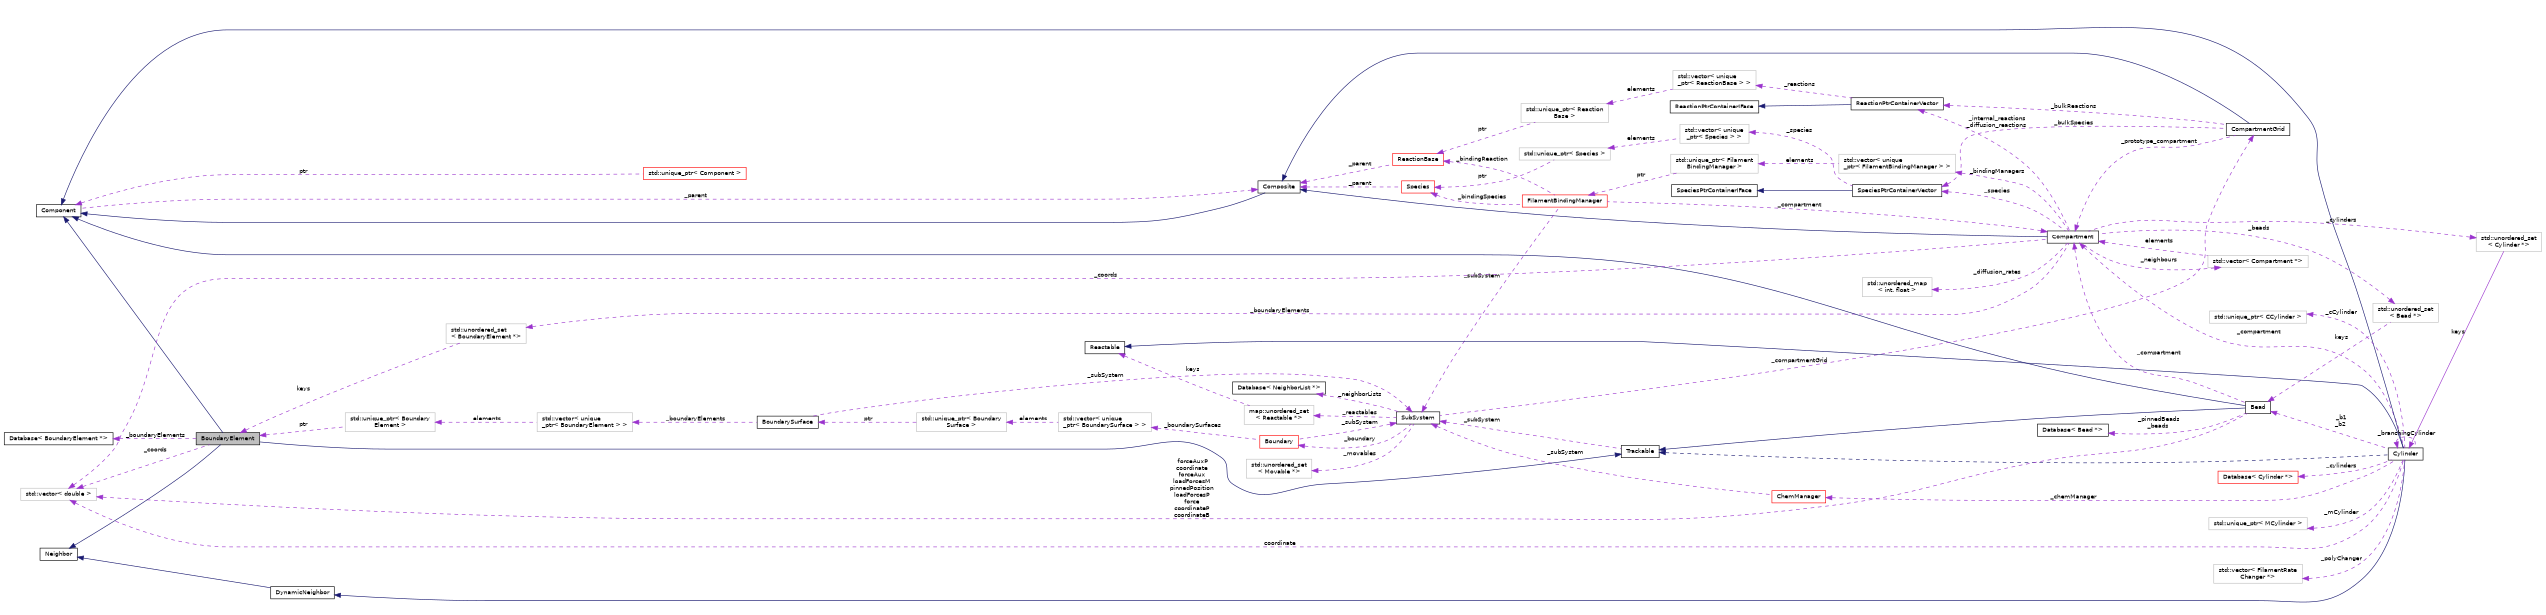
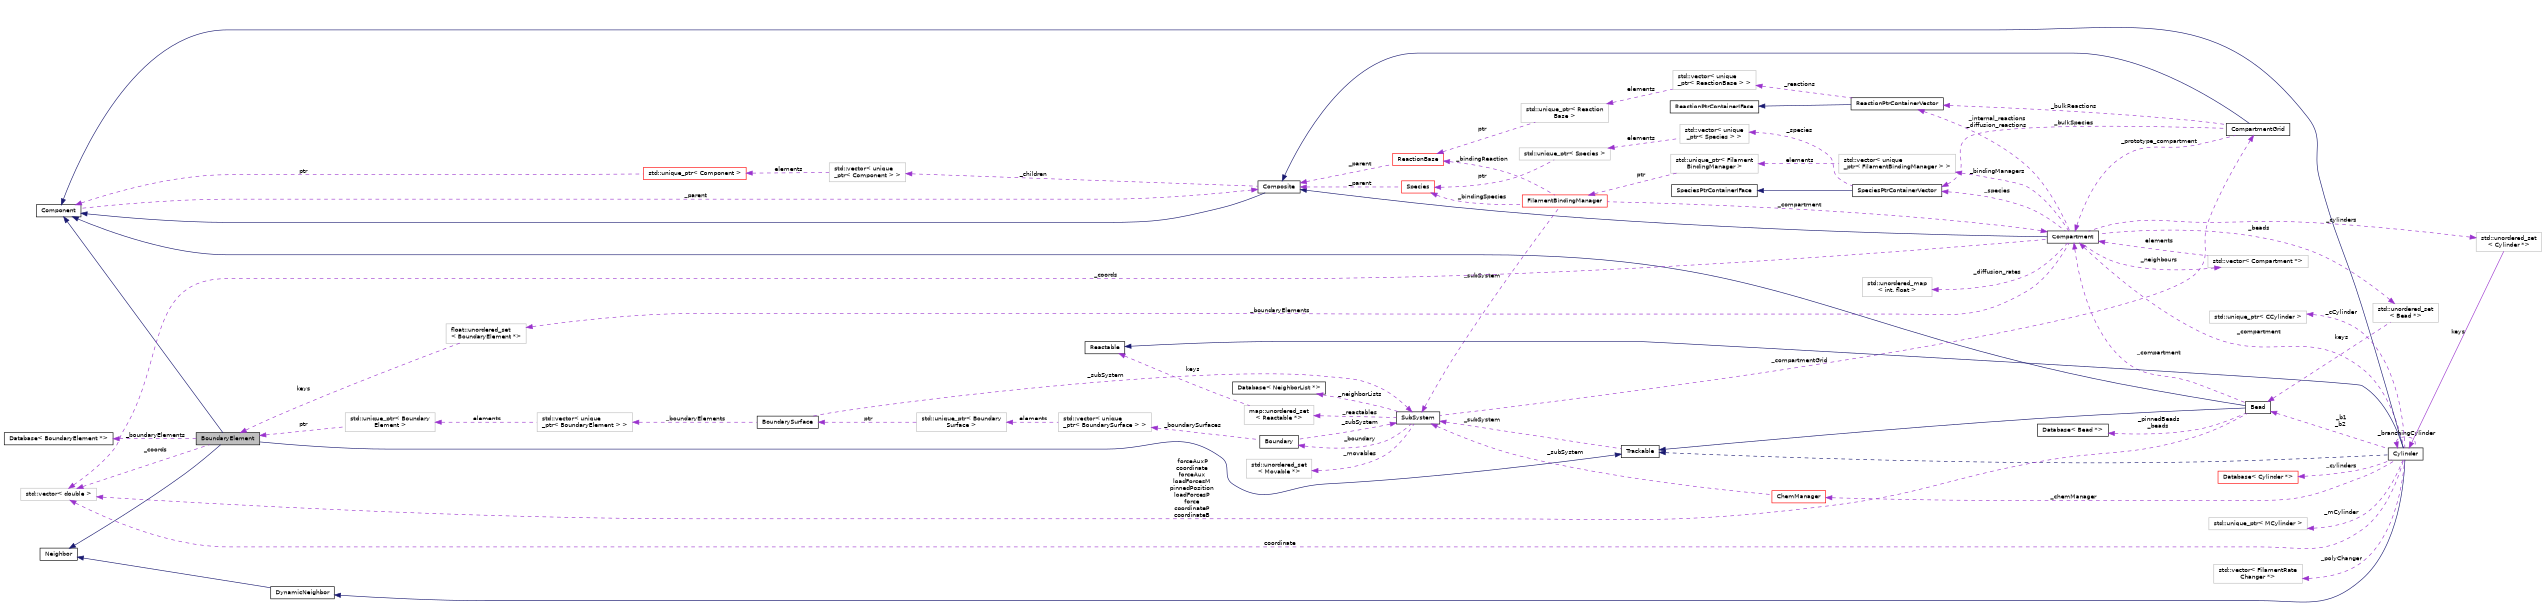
node "std::vector< unique _ptr< Component > >": added
node "std::unordered_set < BoundaryElement *>": label "std::unordered_set < BoundaryElement *>" -> "float::unordered_set < BoundaryElement *>"
node "Boundary": color red -> black
